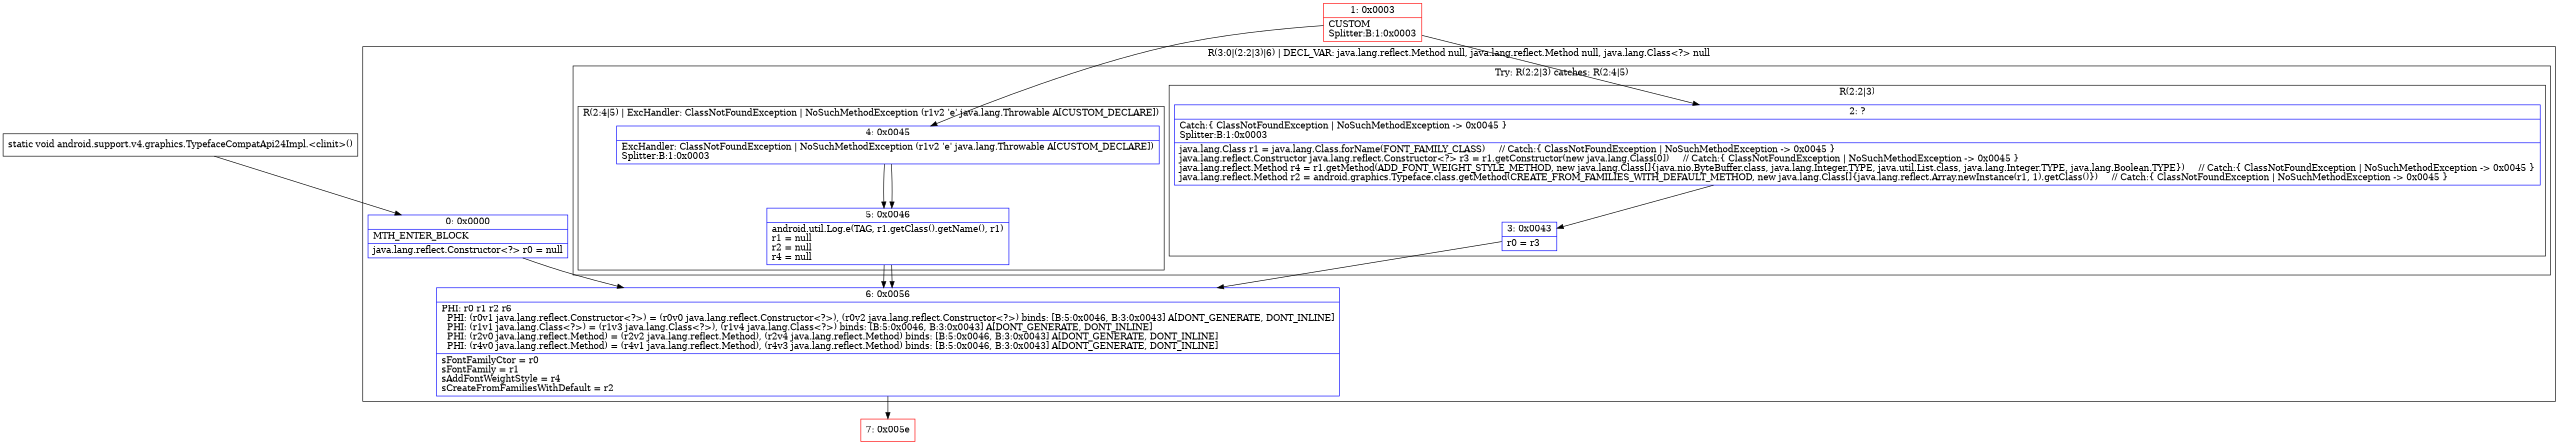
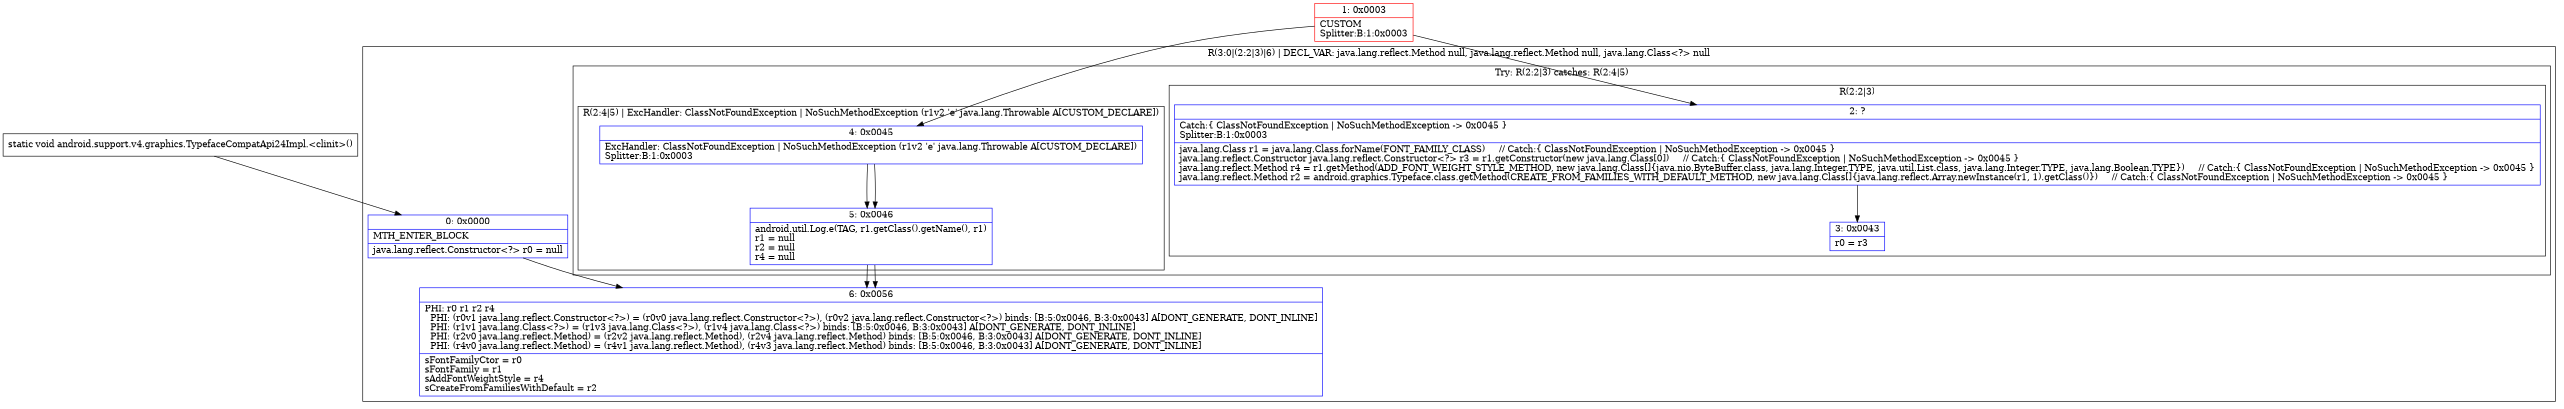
edge "3: 0x0043" -> "6: 0x0056": removed
node "6: 0x0056": text "PHI: r0 r1 r2 r6" -> "PHI: r0 r1 r2 r4"
node "7: 0x005e": removed
